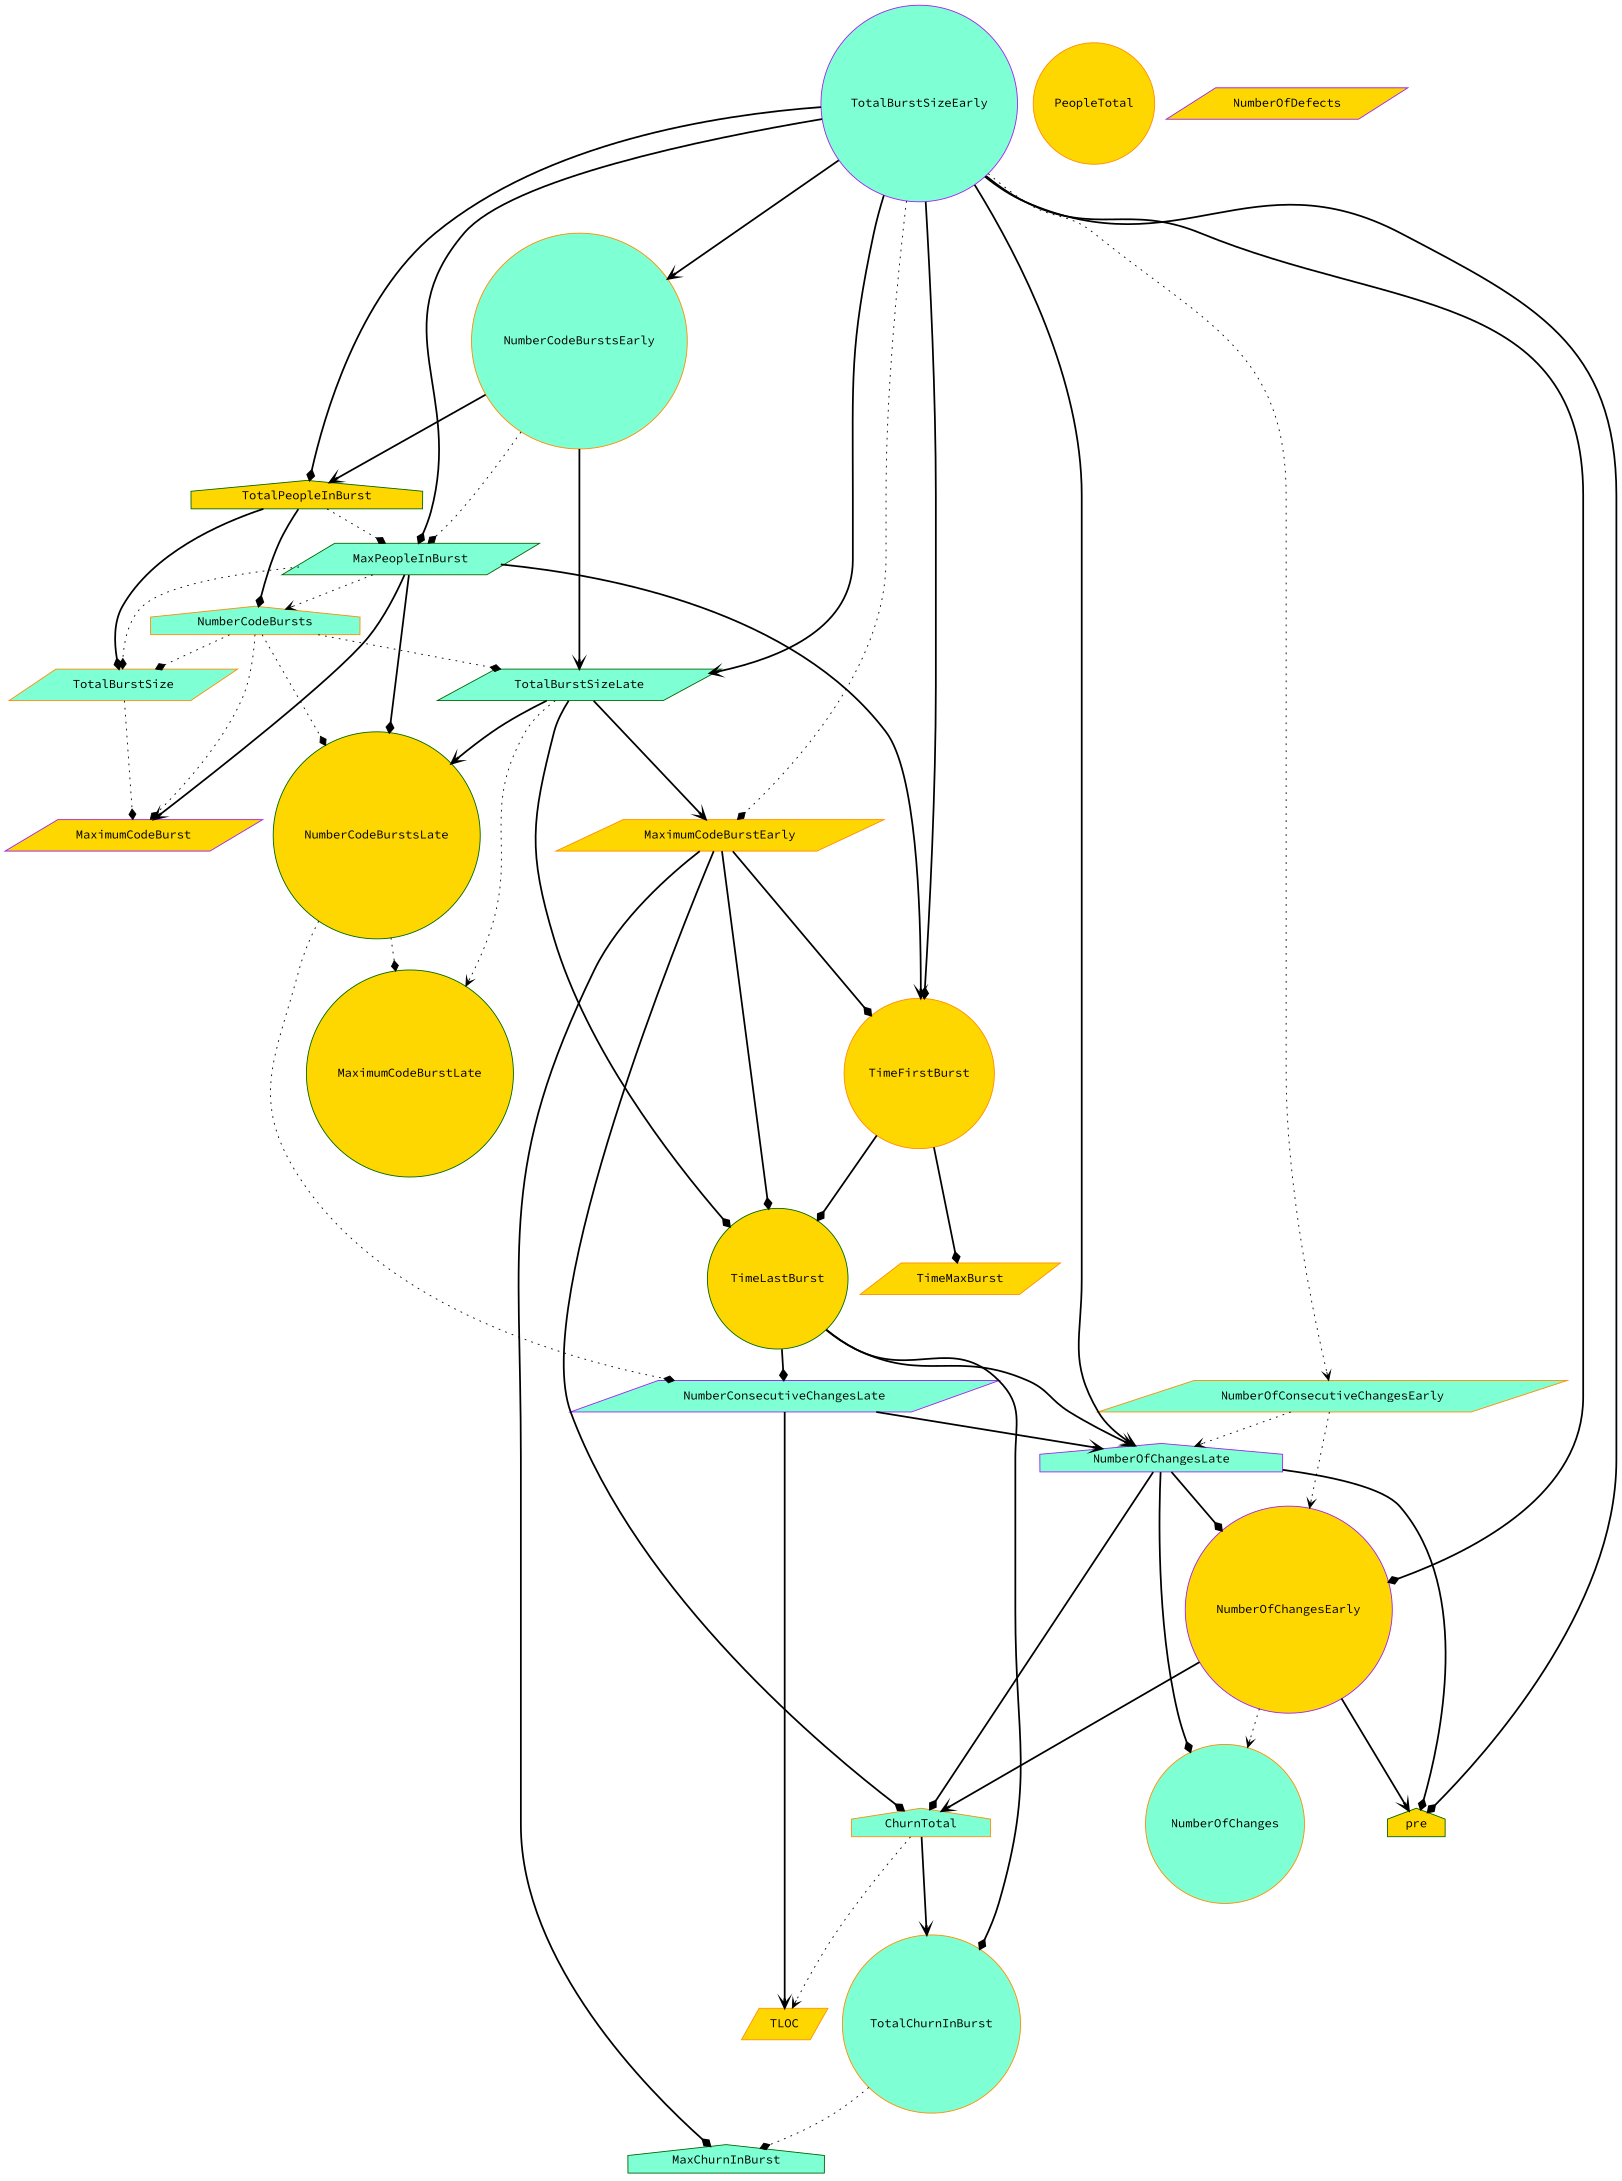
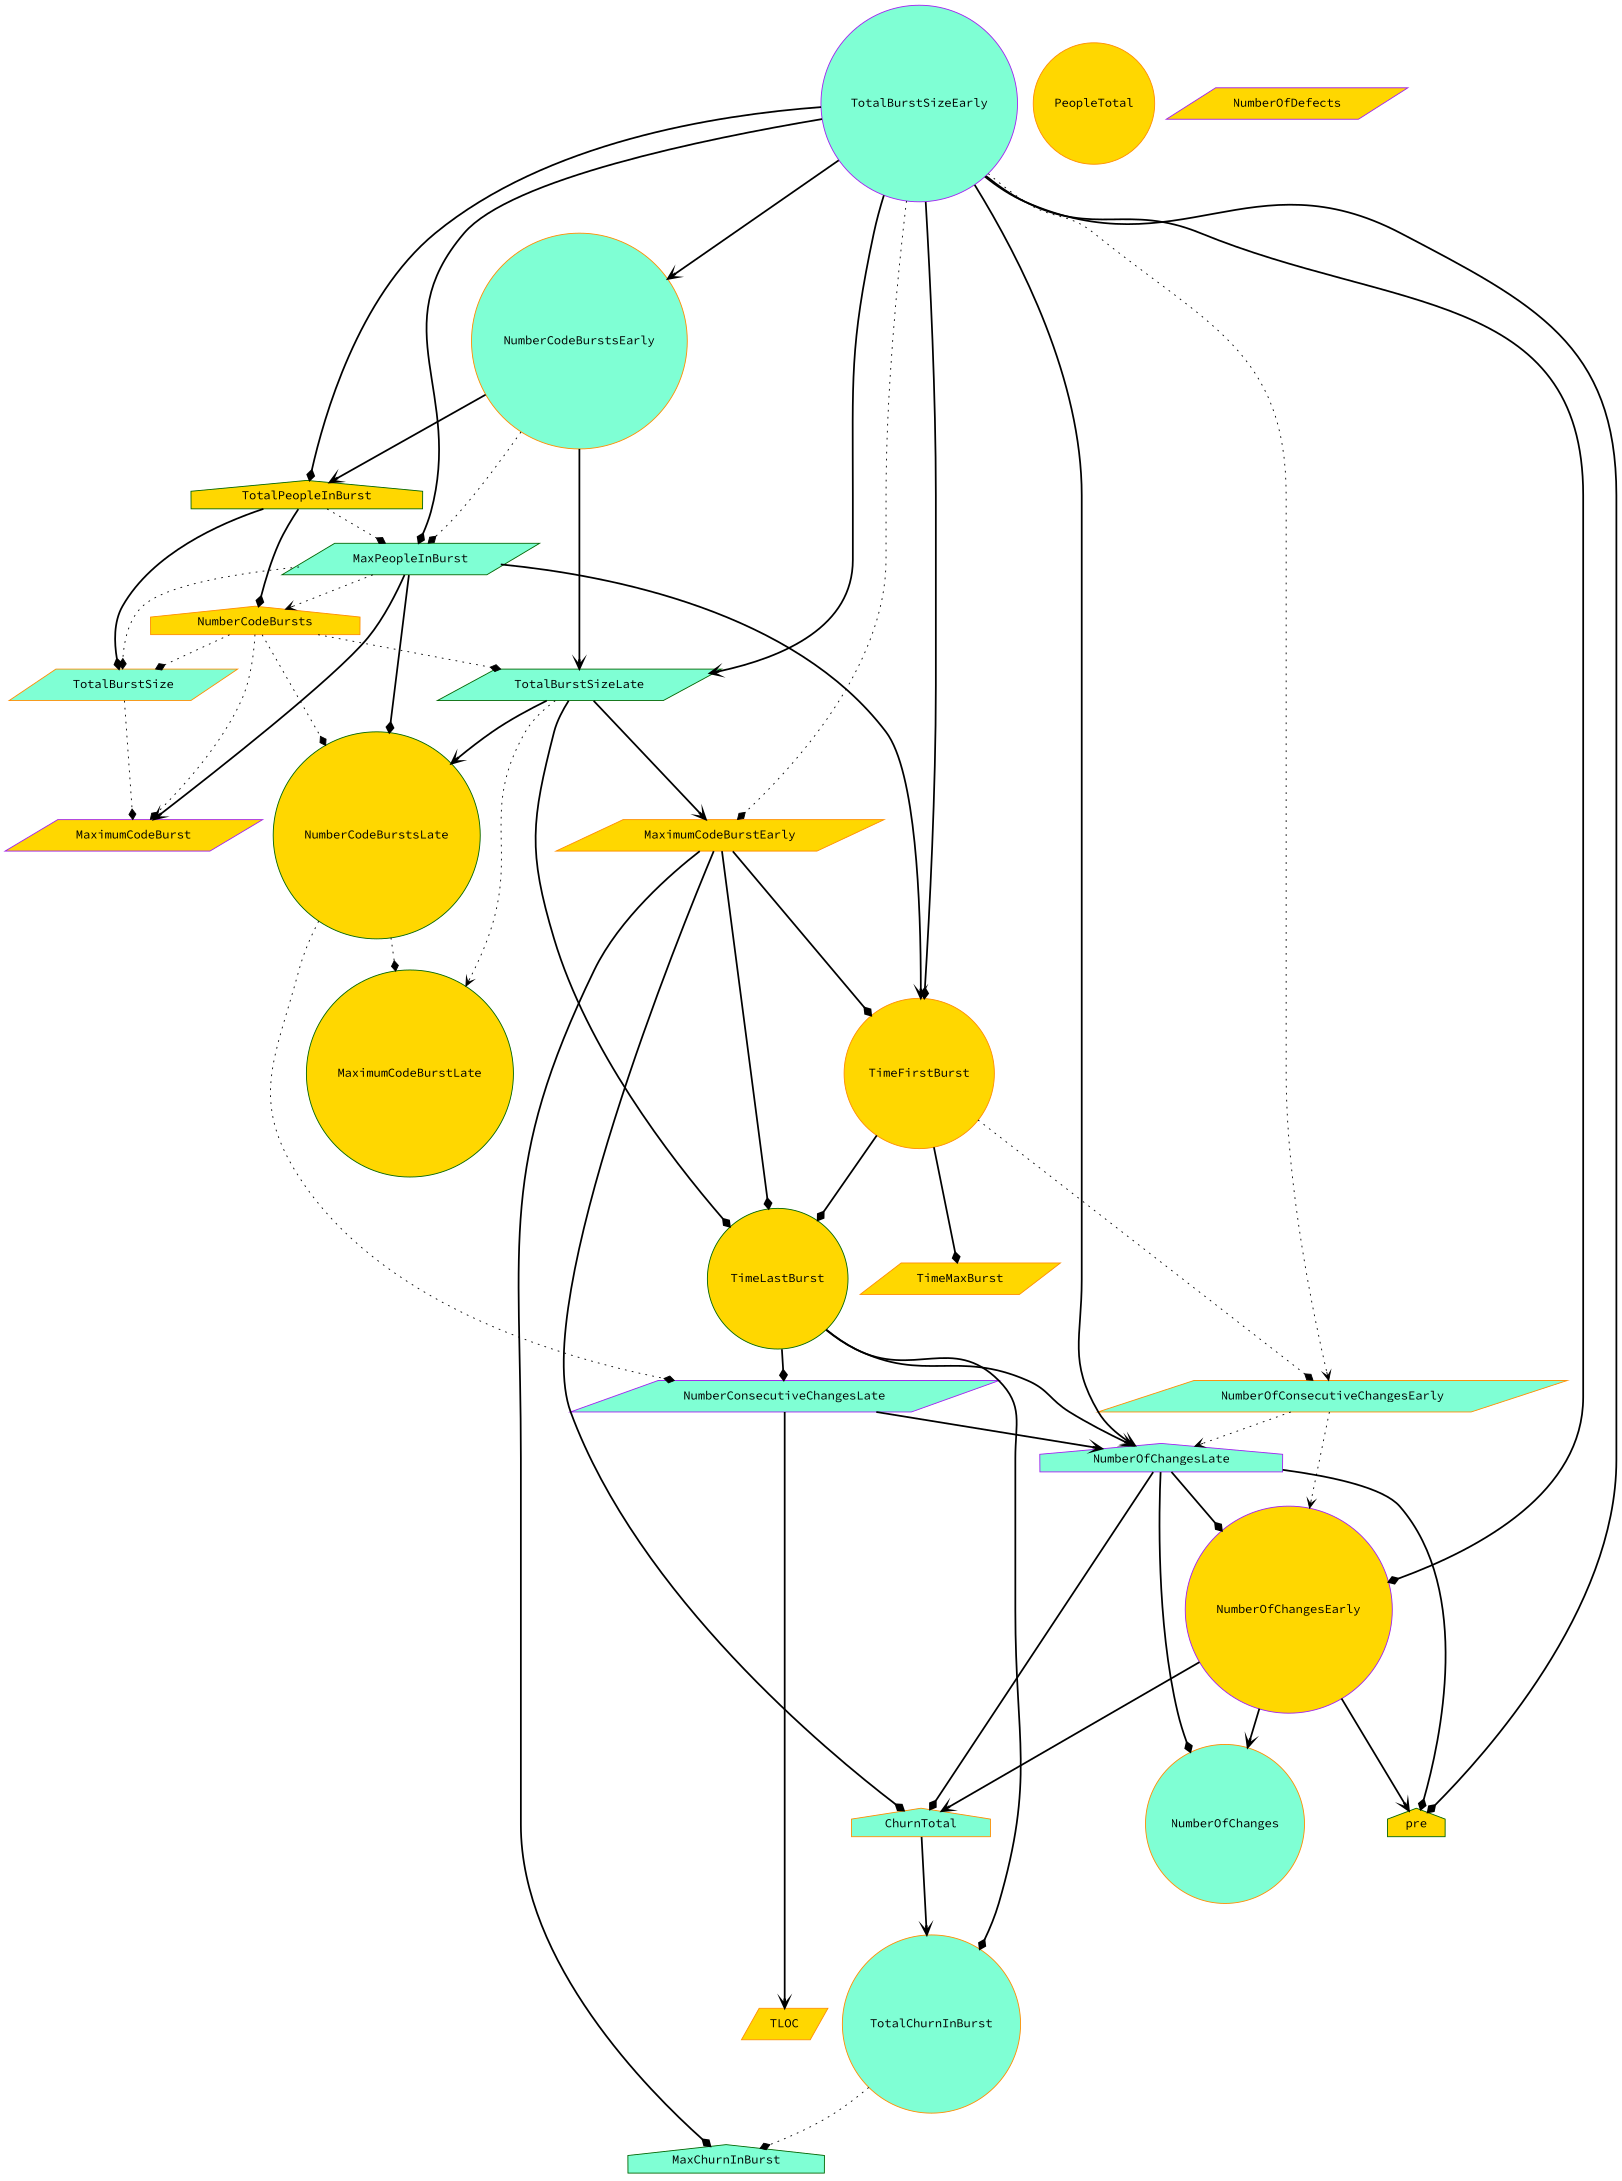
node "NumberCodeBursts": fillcolor aquamarine -> gold
edge "TimeFirstBurst" -> "NumberOfConsecutiveChangesEarly": added
edge "NumberOfChangesEarly" -> "NumberOfChanges": style dotted -> bold
edge "ChurnTotal" -> "TLOC": removed
